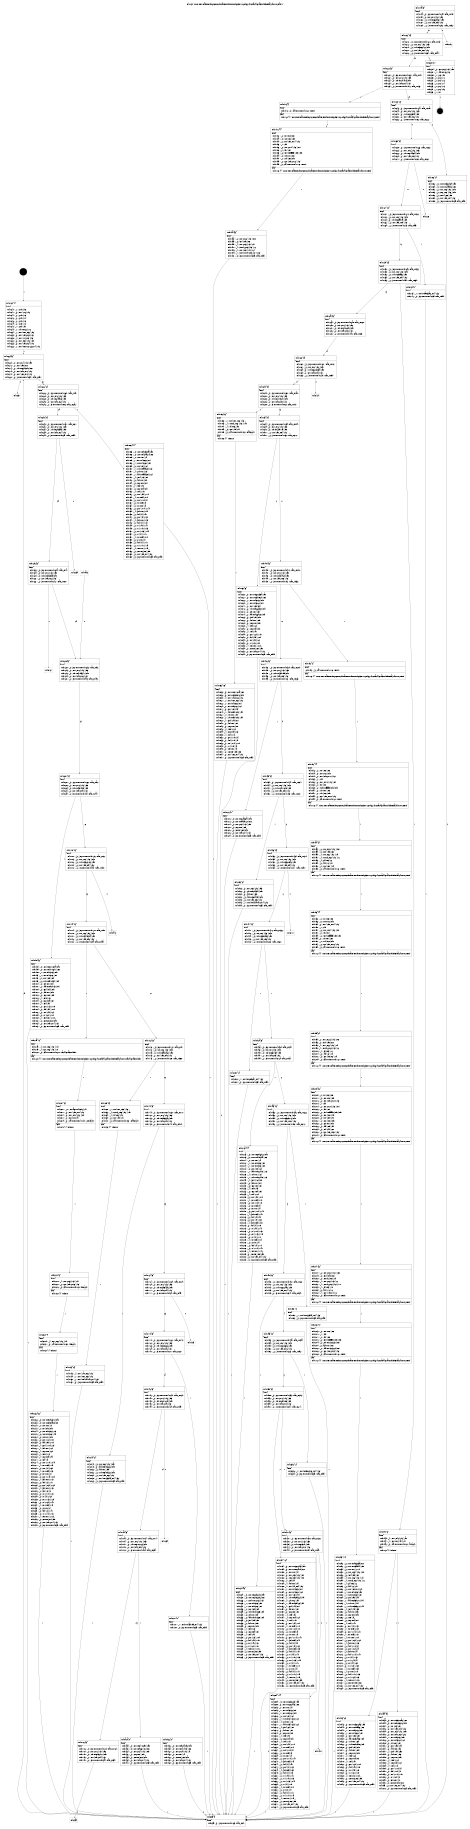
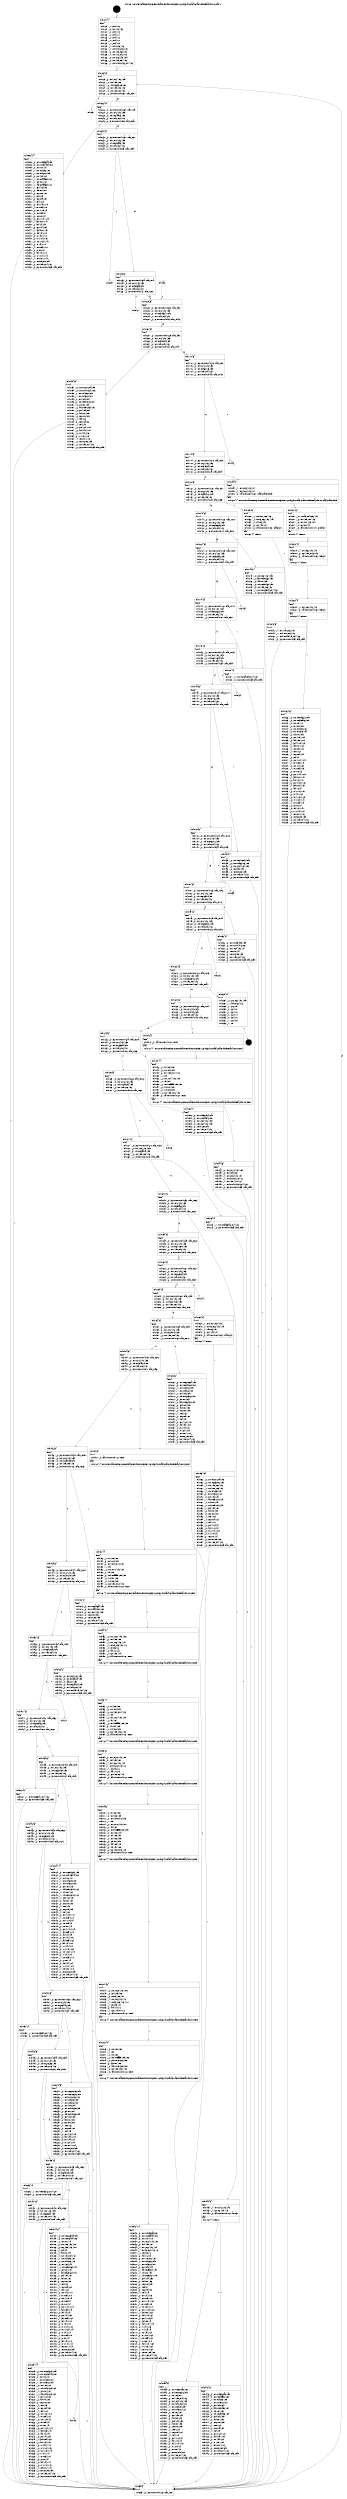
node "0x4017e1 [25]": added
